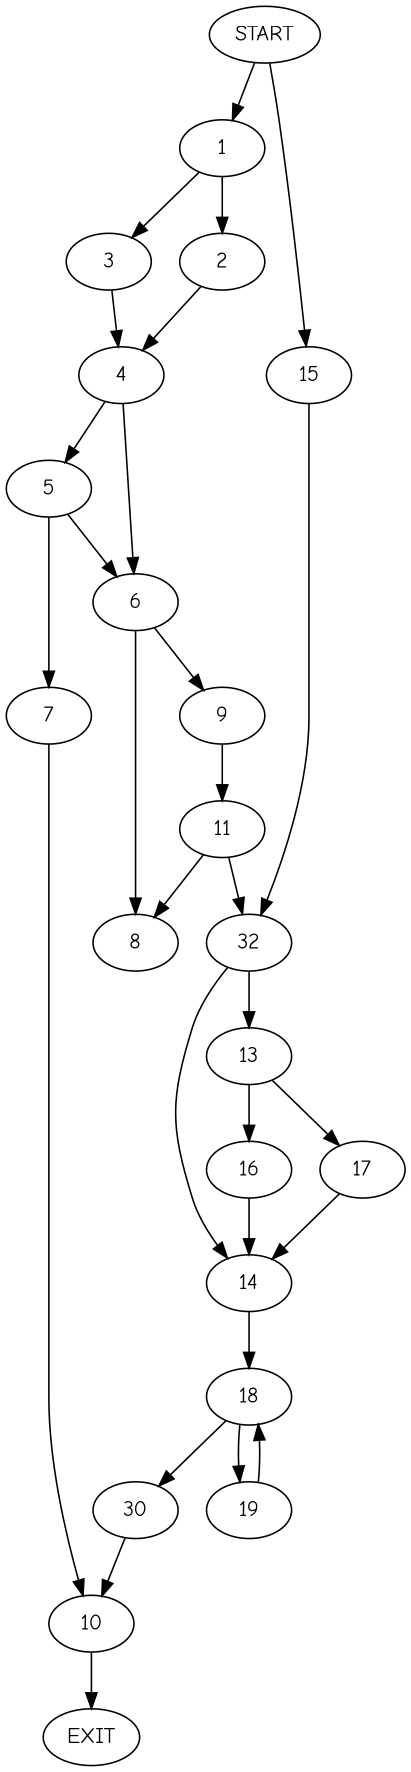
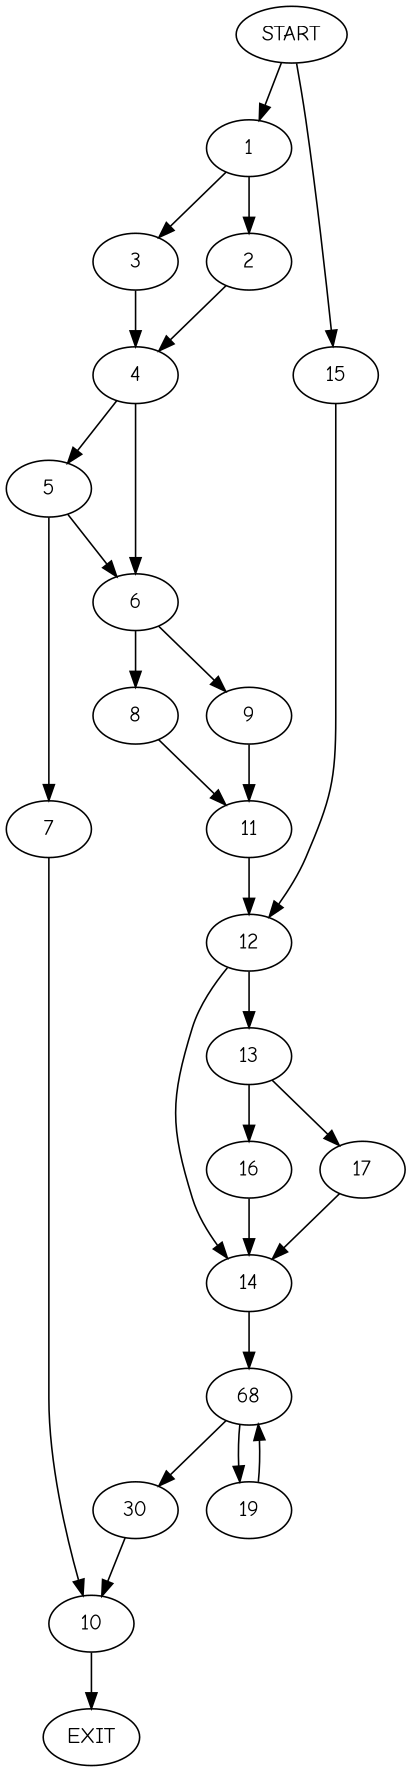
edge "11" -> "8": reversed
node "32": label "32" -> "12"
node "18": label "18" -> "68"
